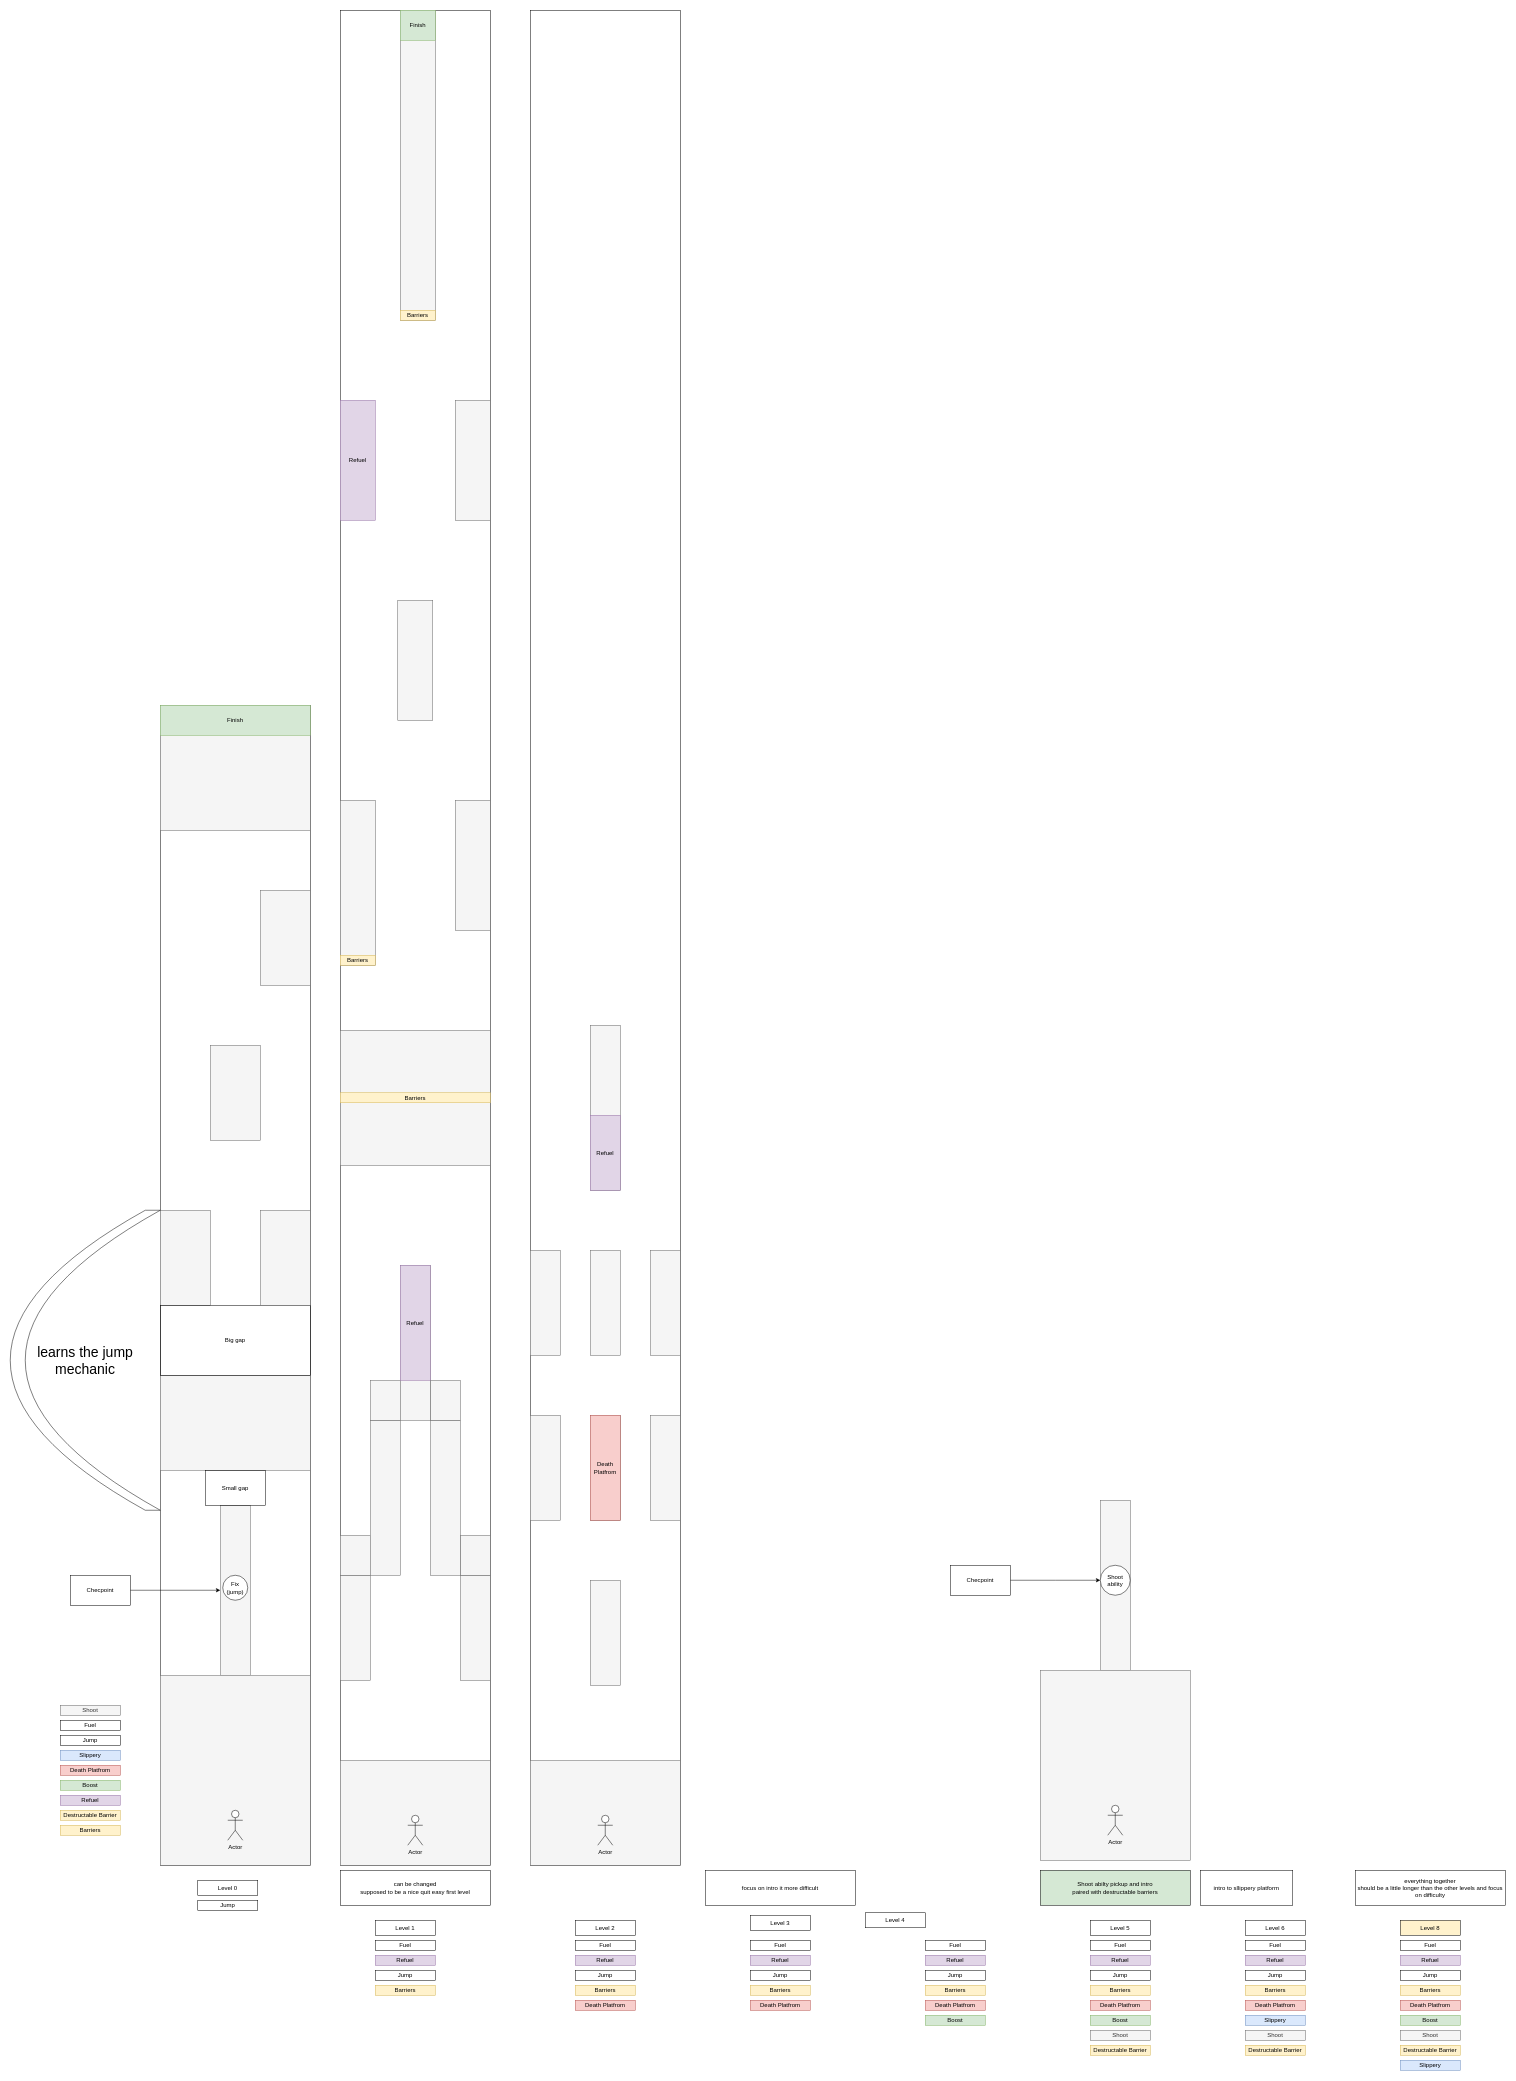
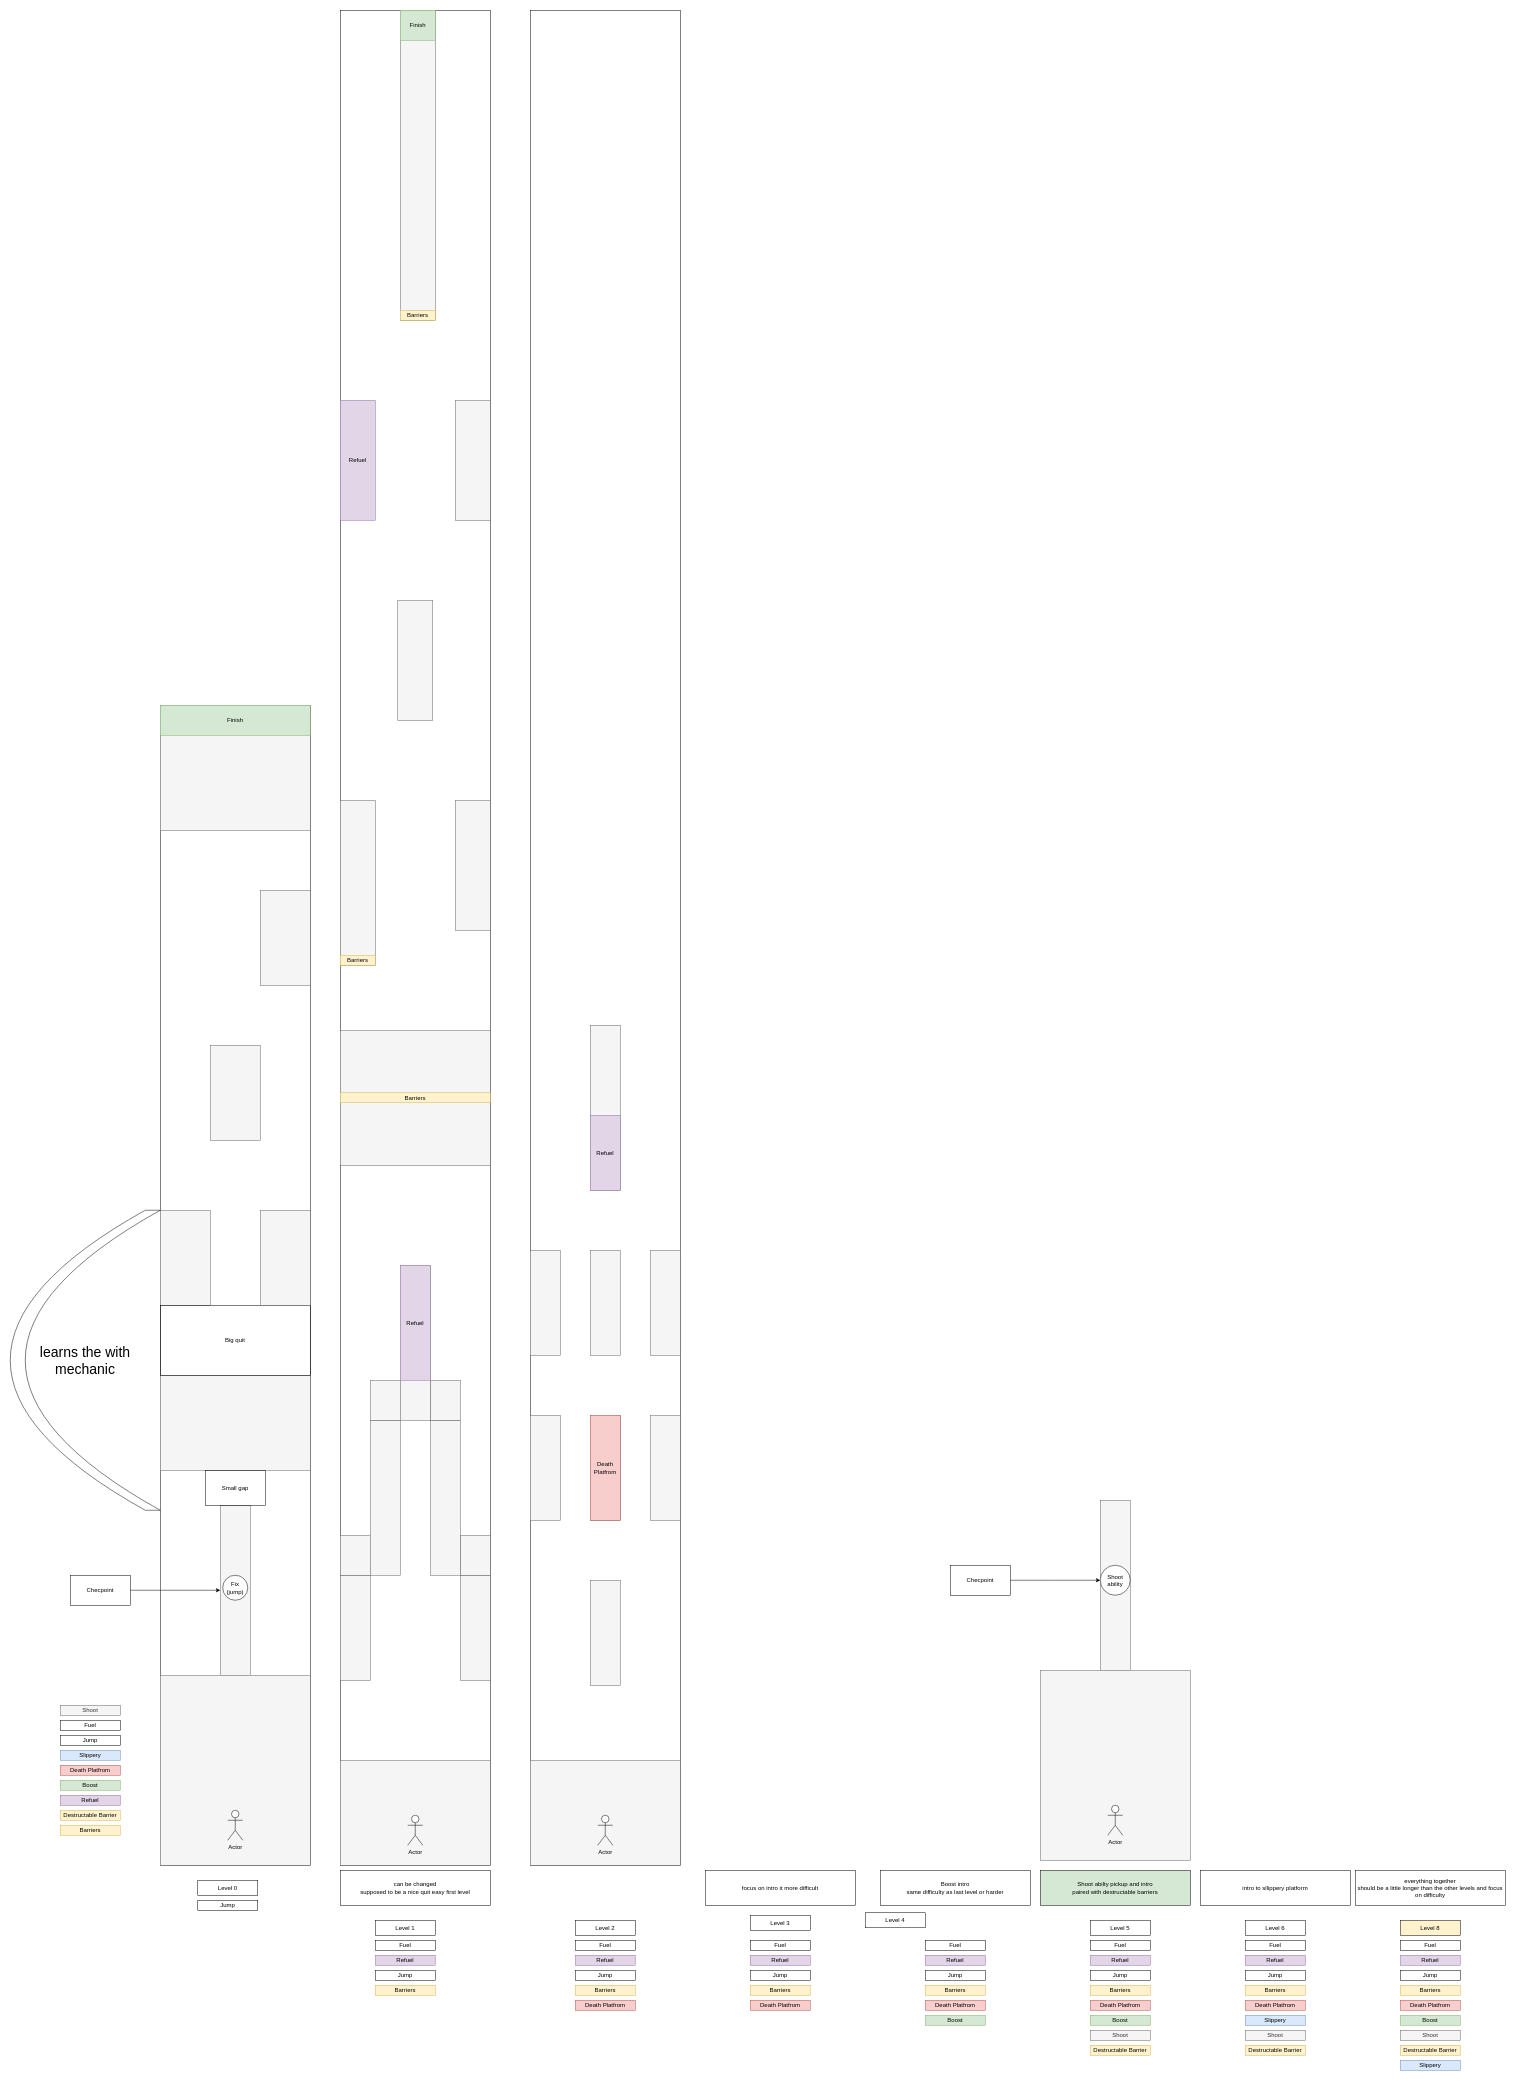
node "Big gap": label "Big gap" -> "Big quit"
node "learns the jump mechanic": label "learns the jump mechanic" -> "learns the with mechanic"
node "Boost intro same difficulty as last level or harder": added
node "intro to sllippery platform": size 93x35 -> 150x35
